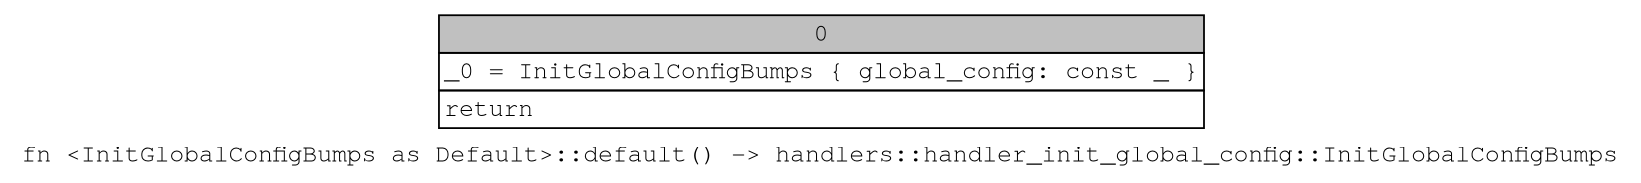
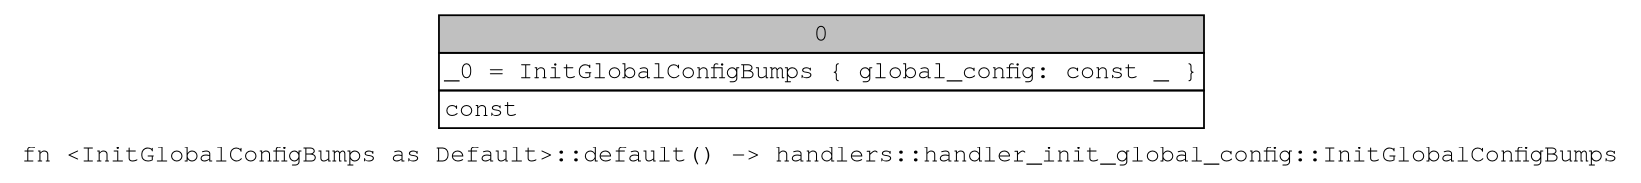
node "0": text "return" -> "const"
